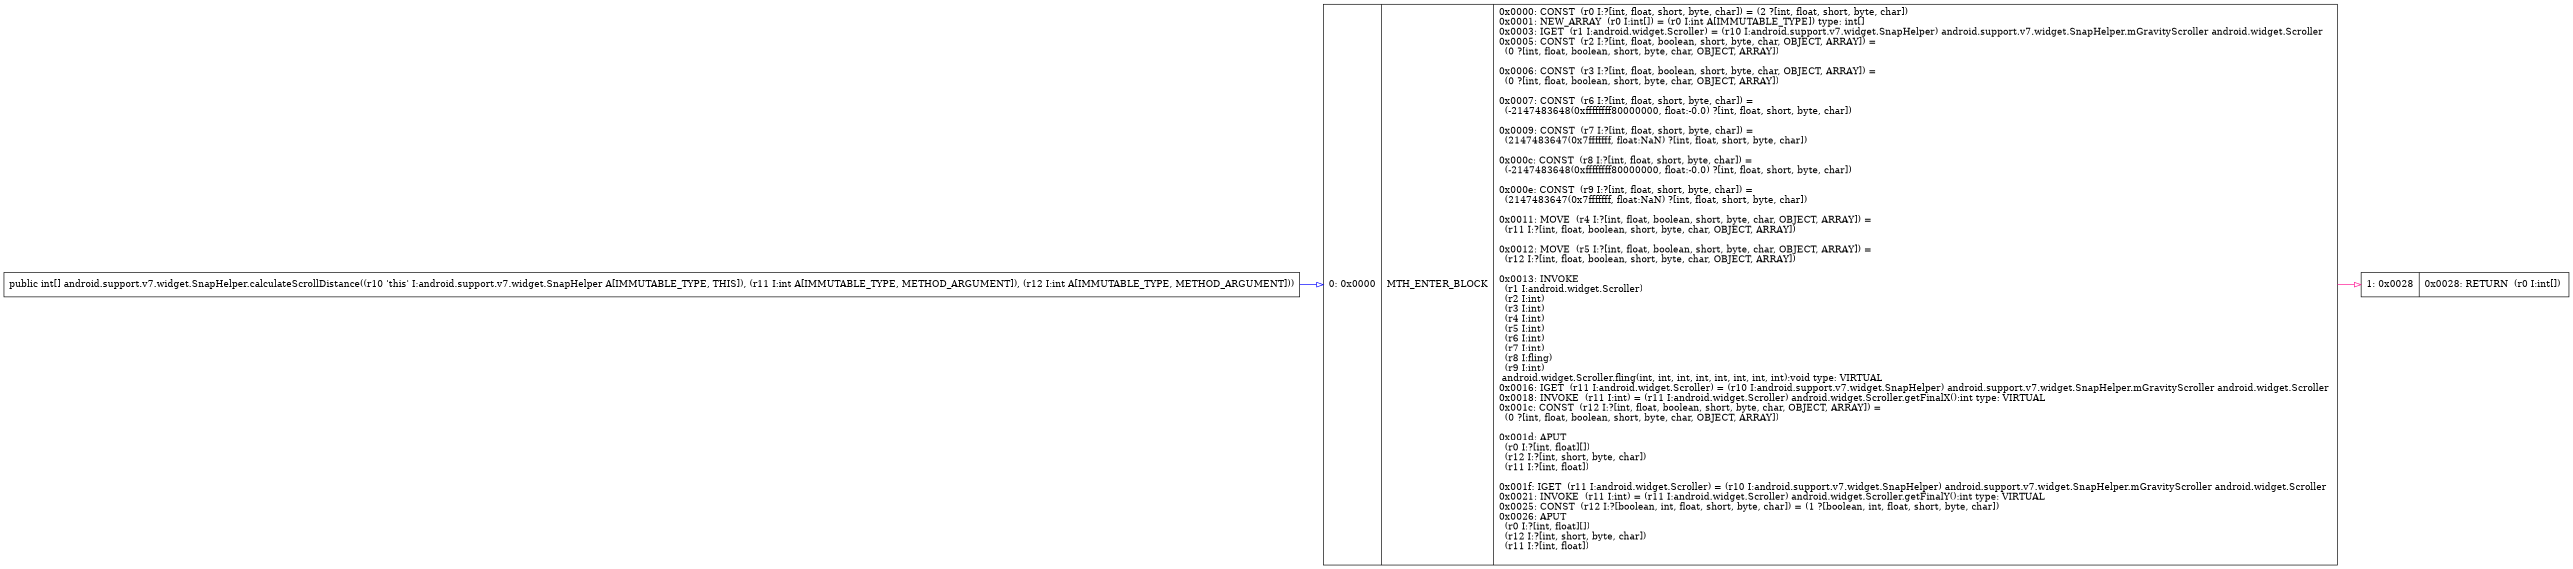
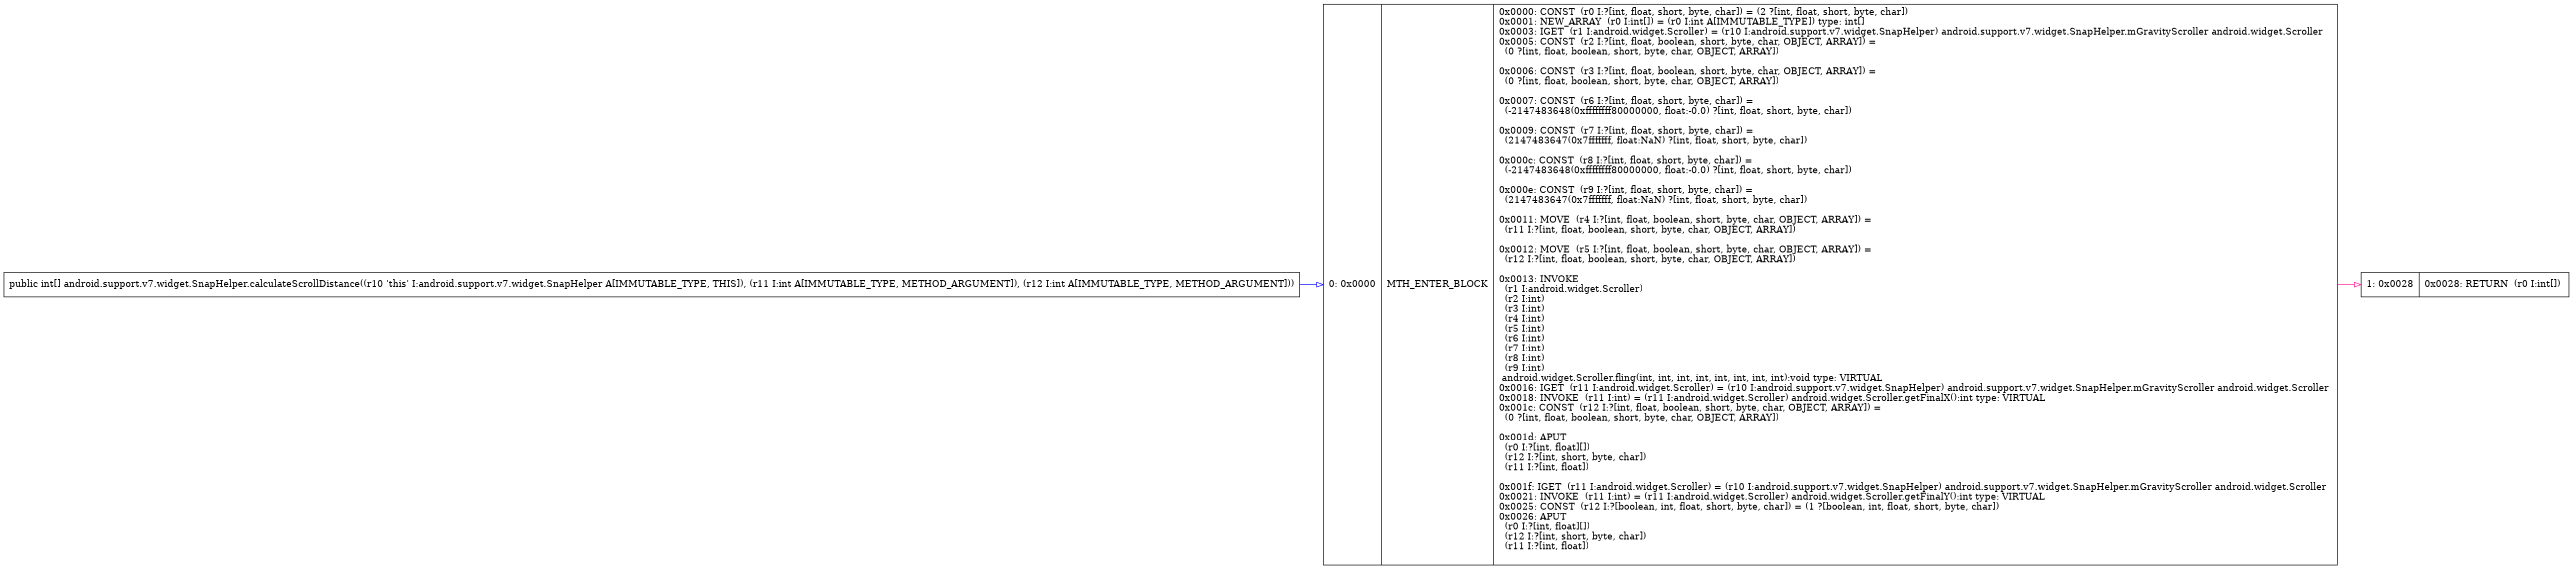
node "0: 0x0000": text "(r8 I:fling)" -> "(r8 I:int)"
